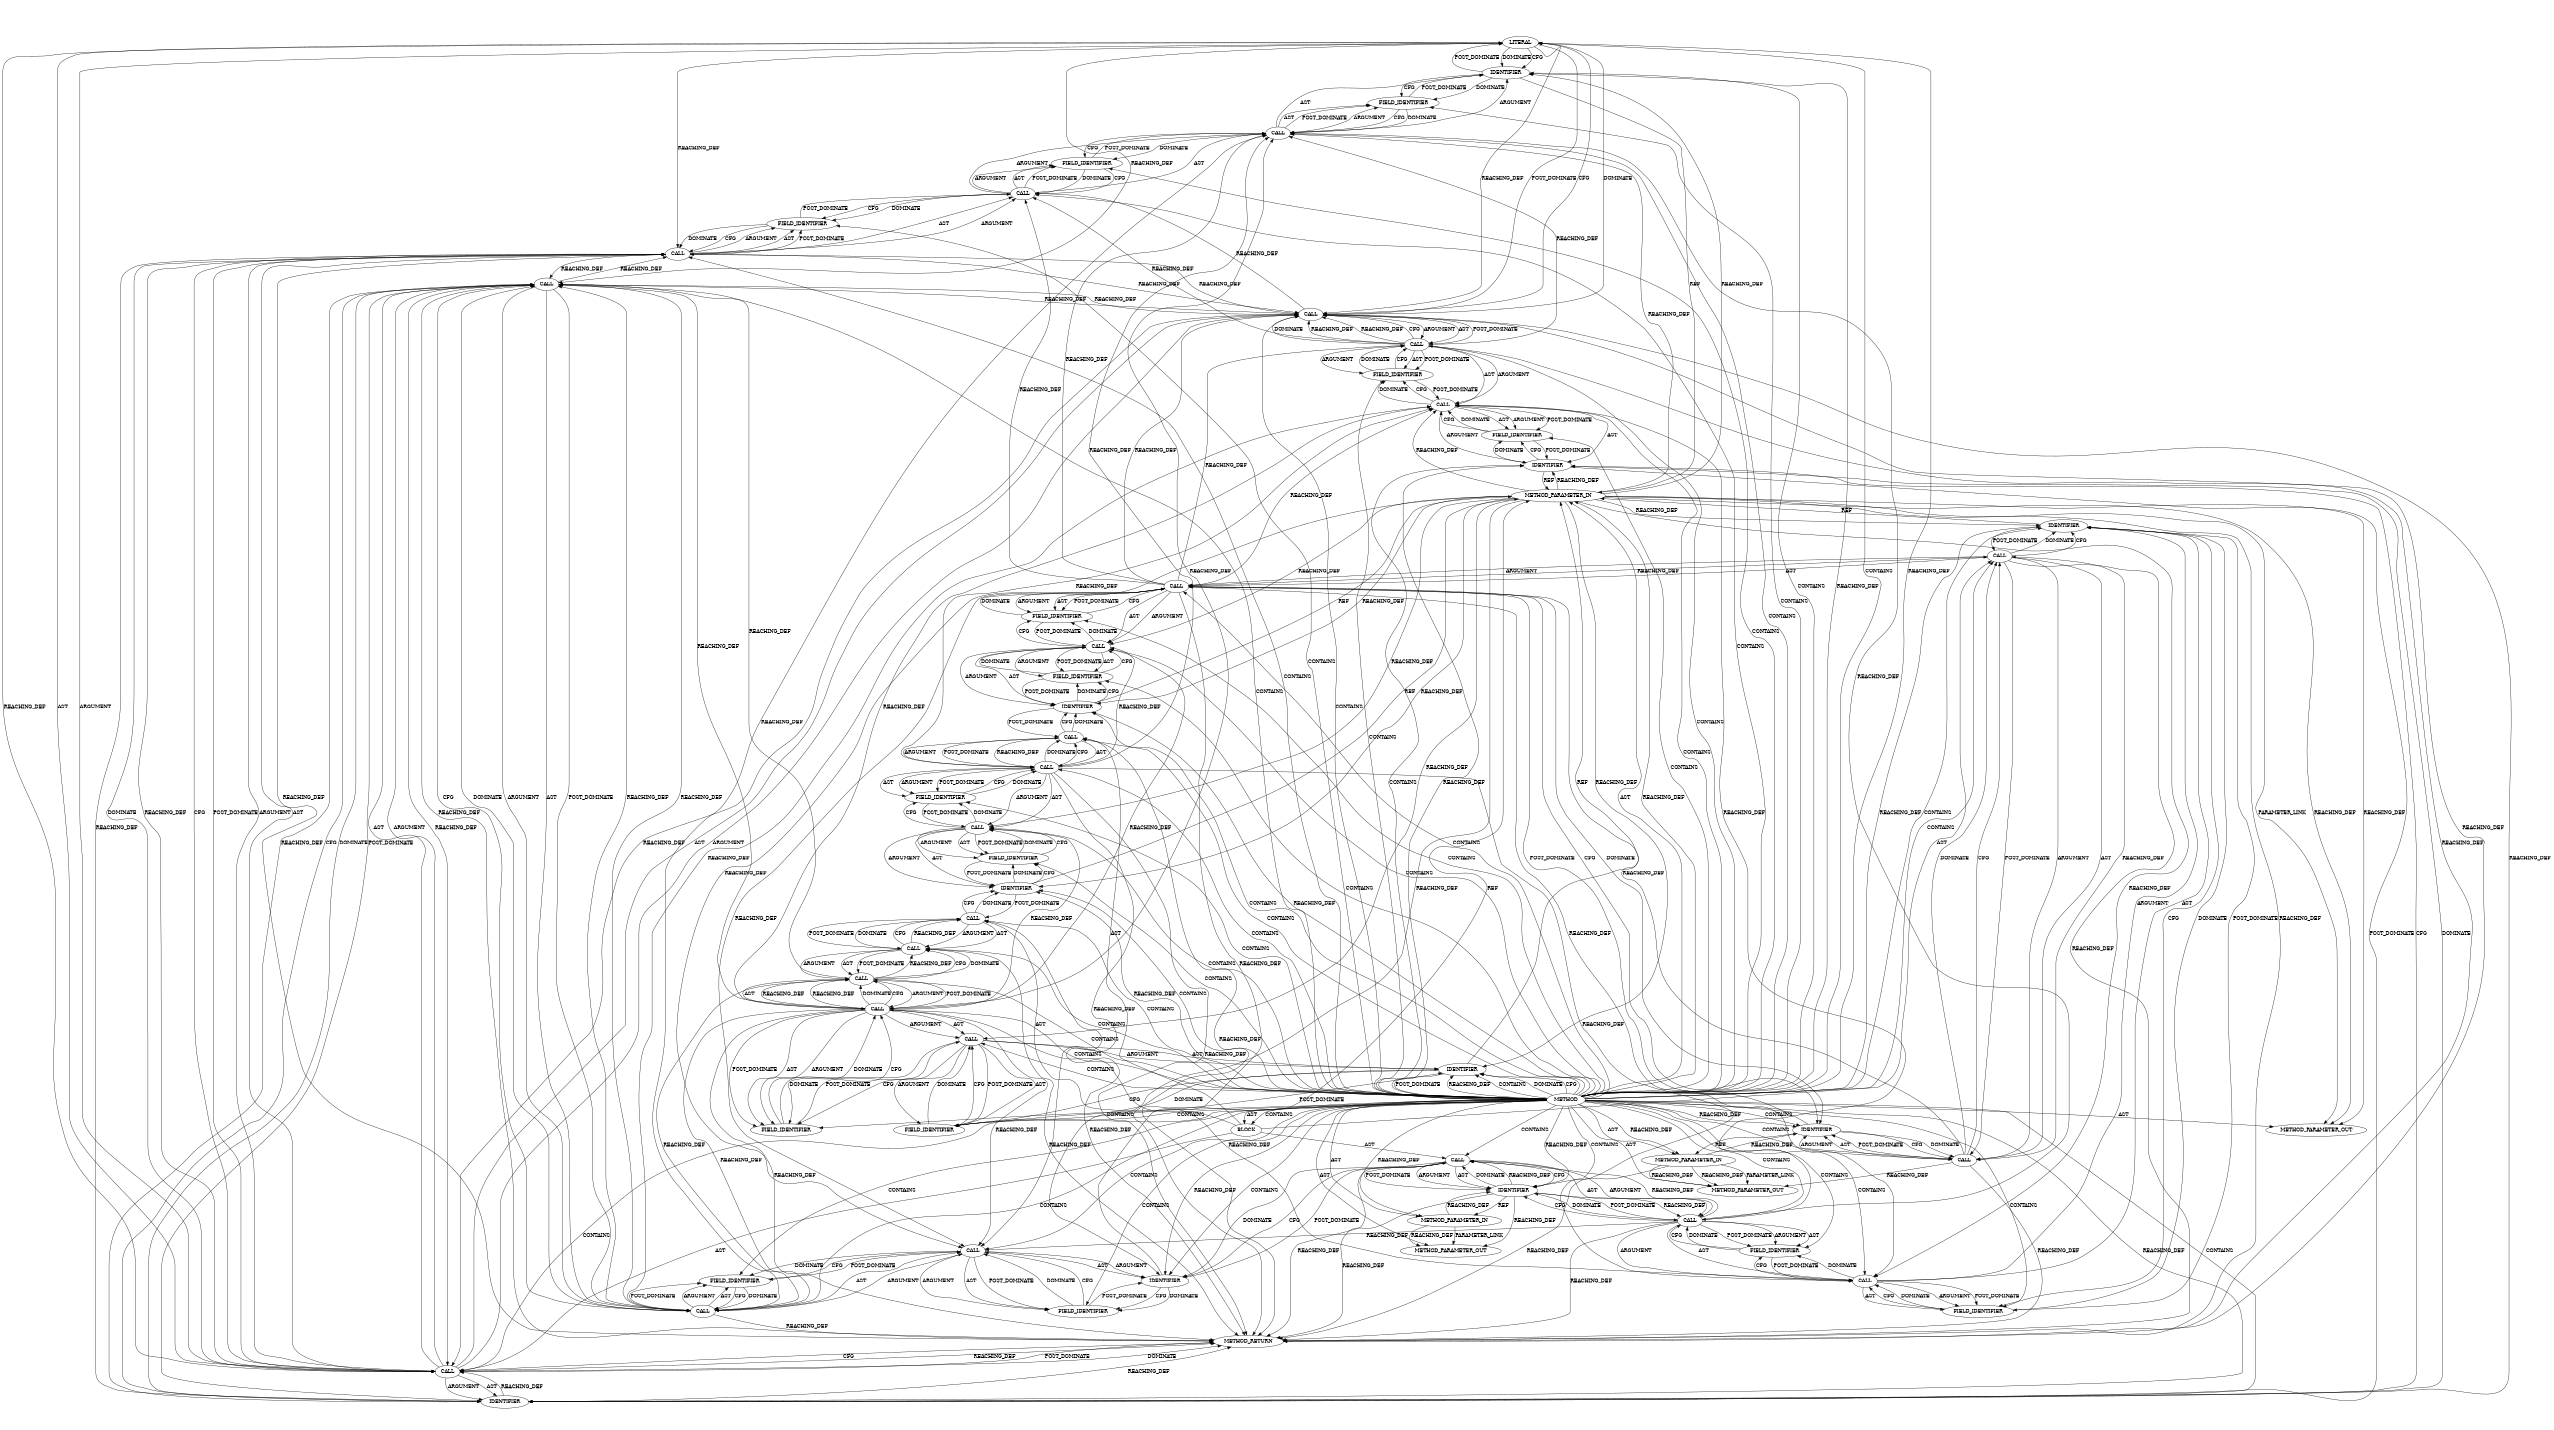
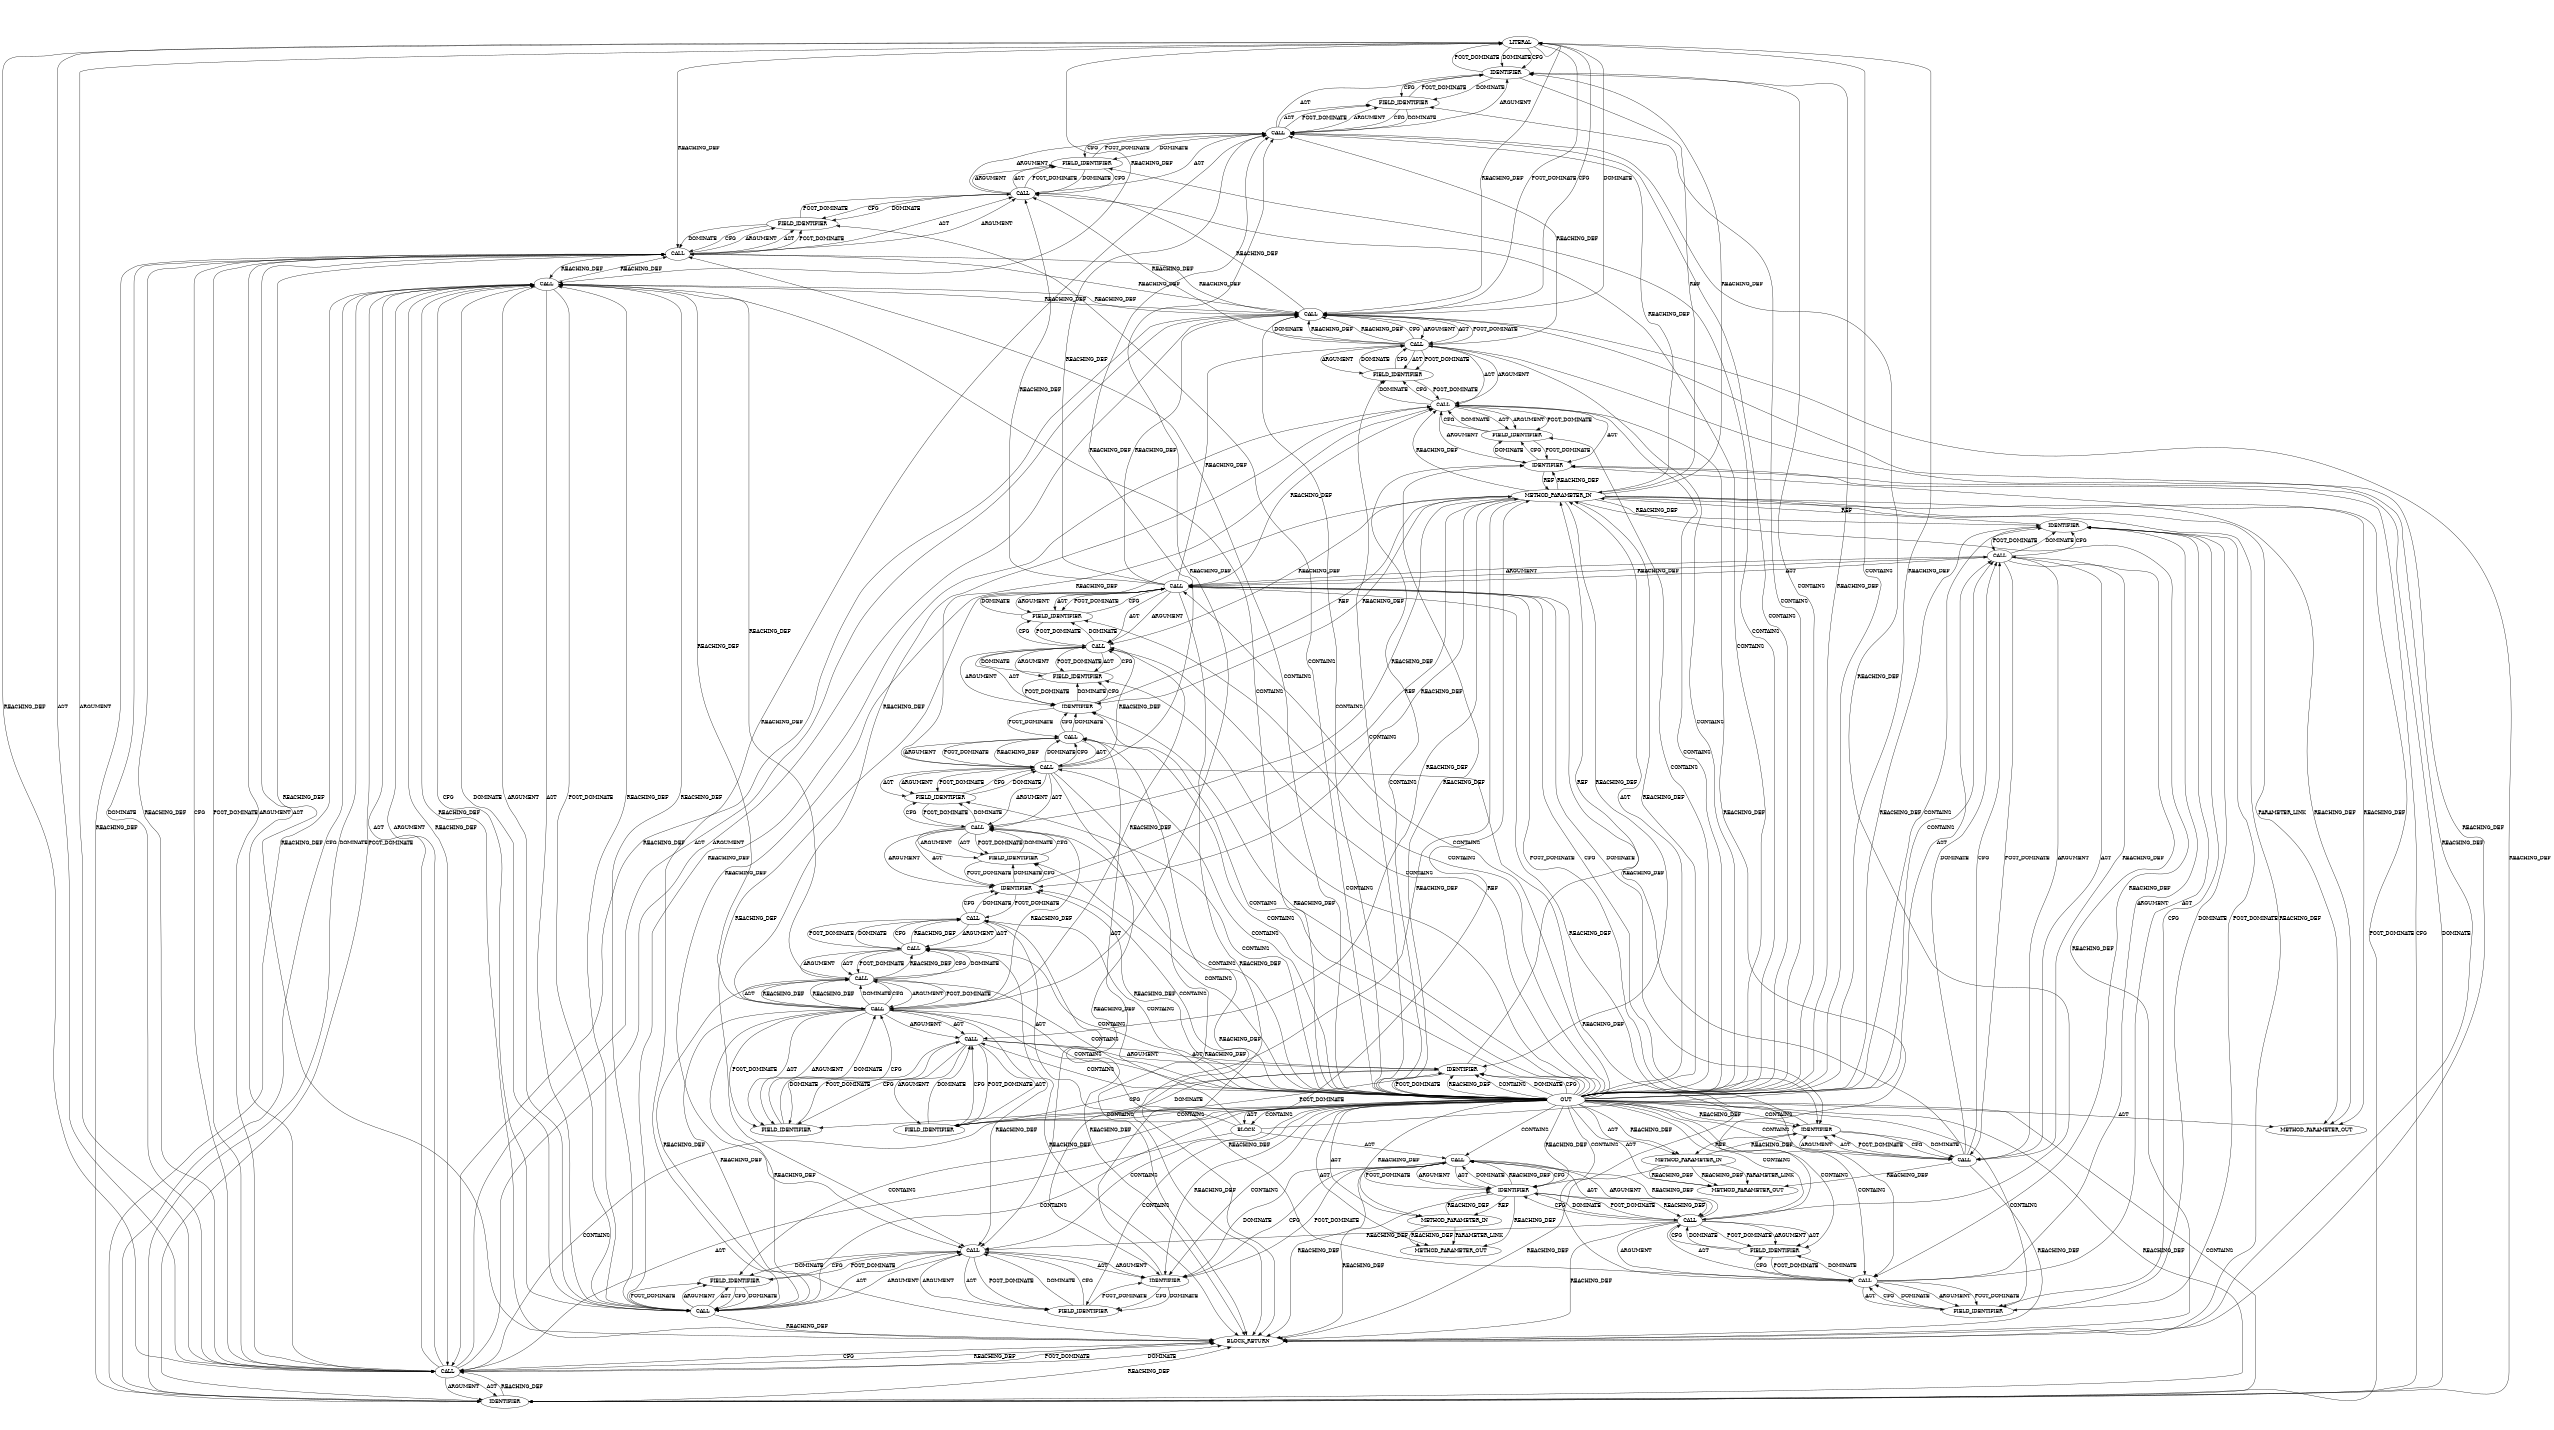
node "METHOD": label "METHOD" -> "OUT"
node "METHOD_RETURN": label "METHOD_RETURN" -> "BLOCK_RETURN"
